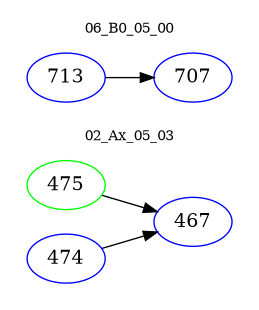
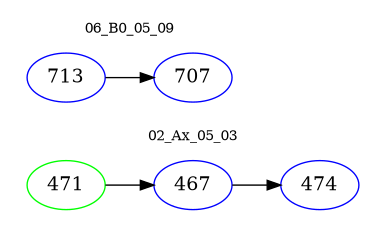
cluster "06_B0_05_00": label "06_B0_05_00" -> "06_B0_05_09"
node "475": label "475" -> "471"
edge "474" -> "467": reversed
